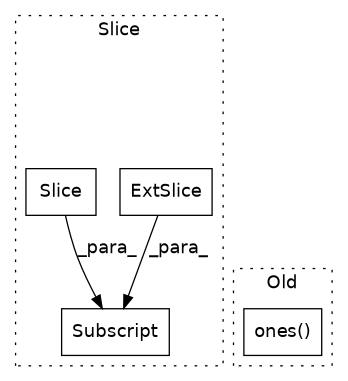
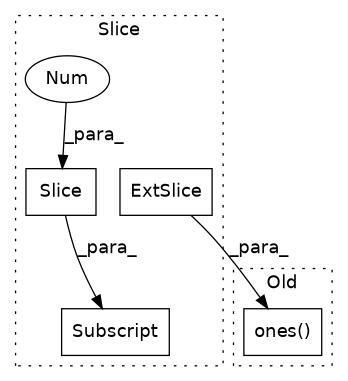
node "Num": added
edge "ExtSlice" -> "Subscript": now "ExtSlice" -> "ones()"
